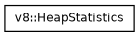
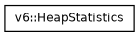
node "v8::HeapStatistics": label "v8::HeapStatistics" -> "v6::HeapStatistics"
